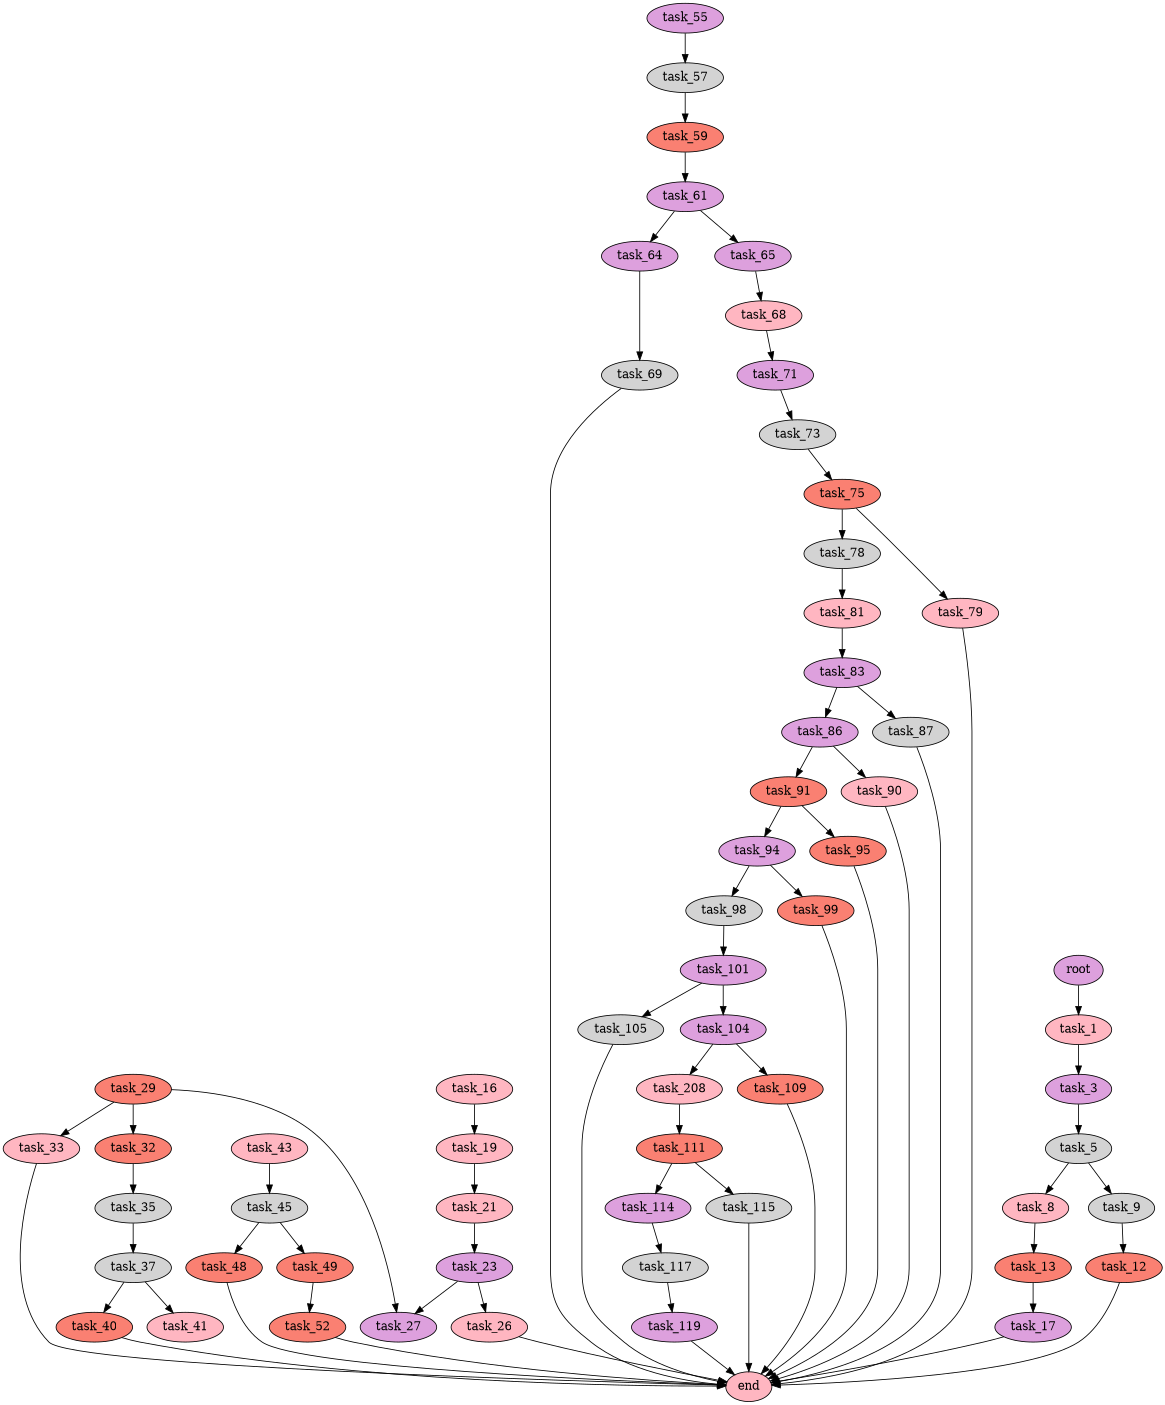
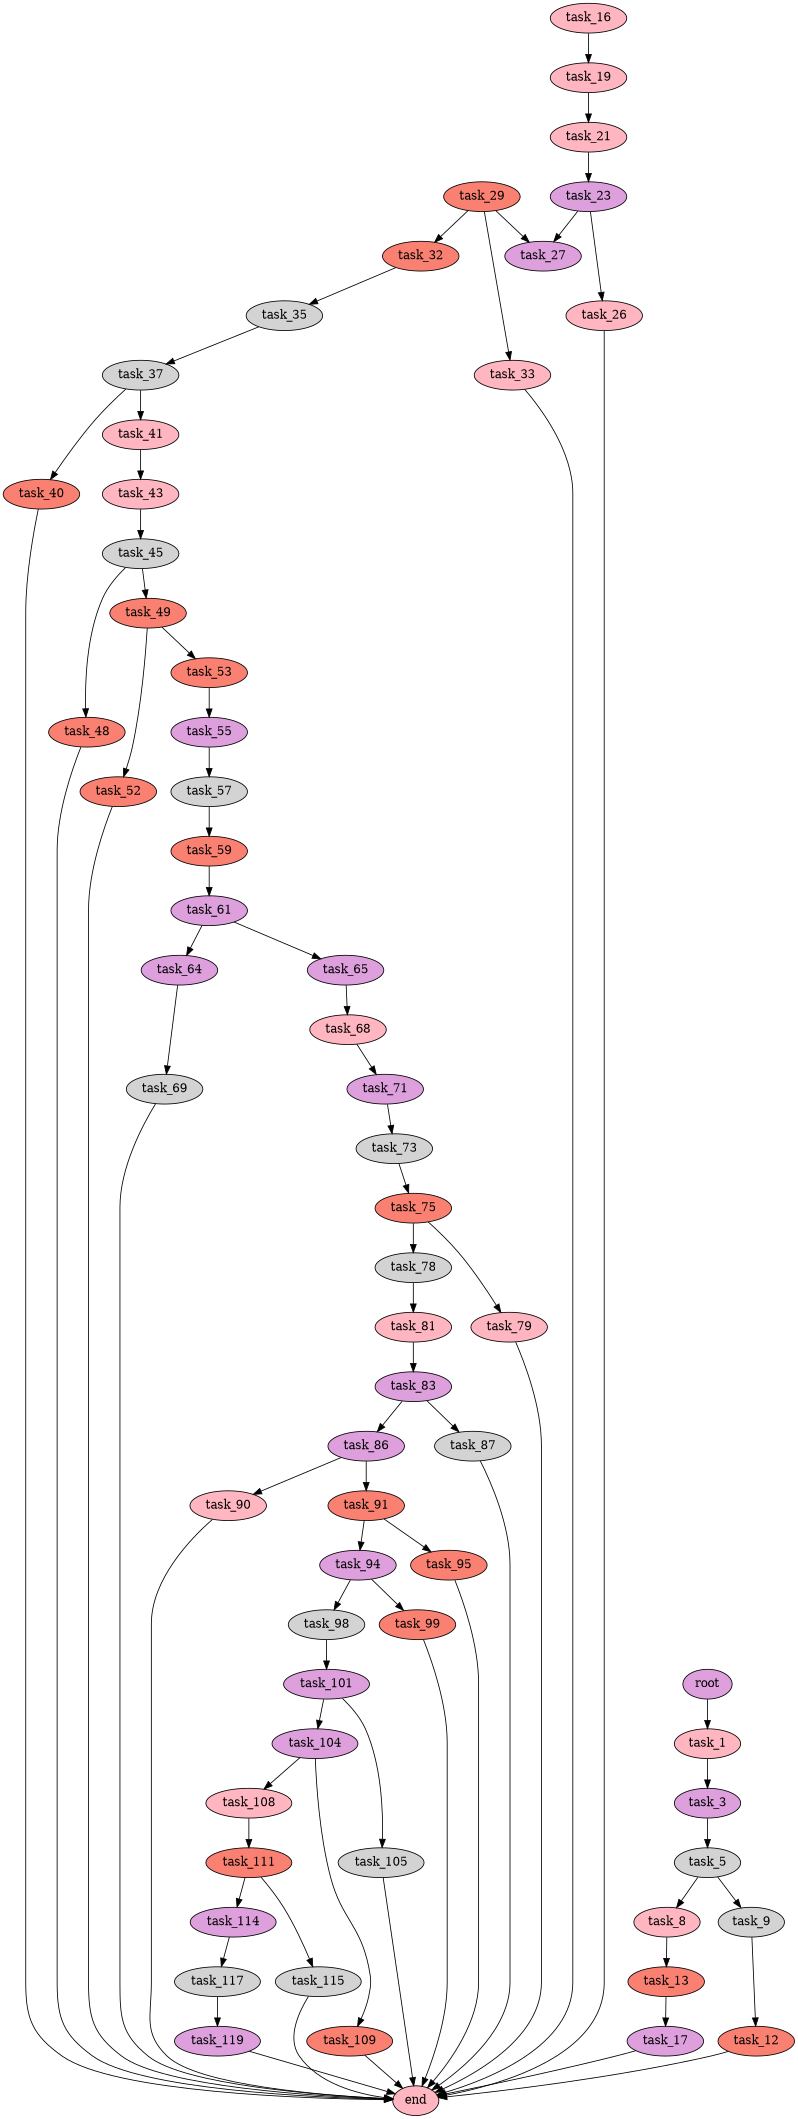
edge "task_41" -> "task_43": added
node "task_53": added
node "task_208": label "task_208" -> "task_108"
